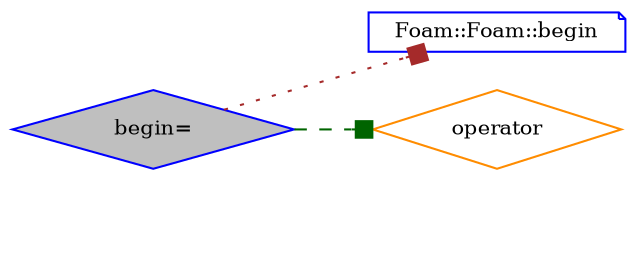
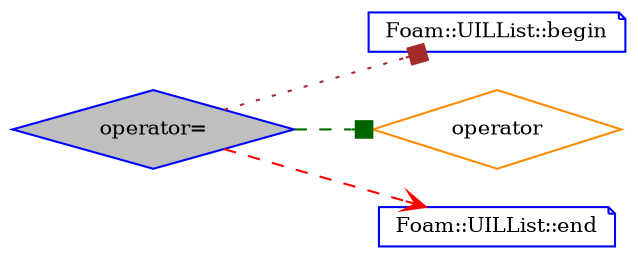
node "Foam::Foam::begin": label "Foam::Foam::begin" -> "Foam::UILList::begin"
node "begin=": label "begin=" -> "operator="
node "Foam::UILList::end": added
